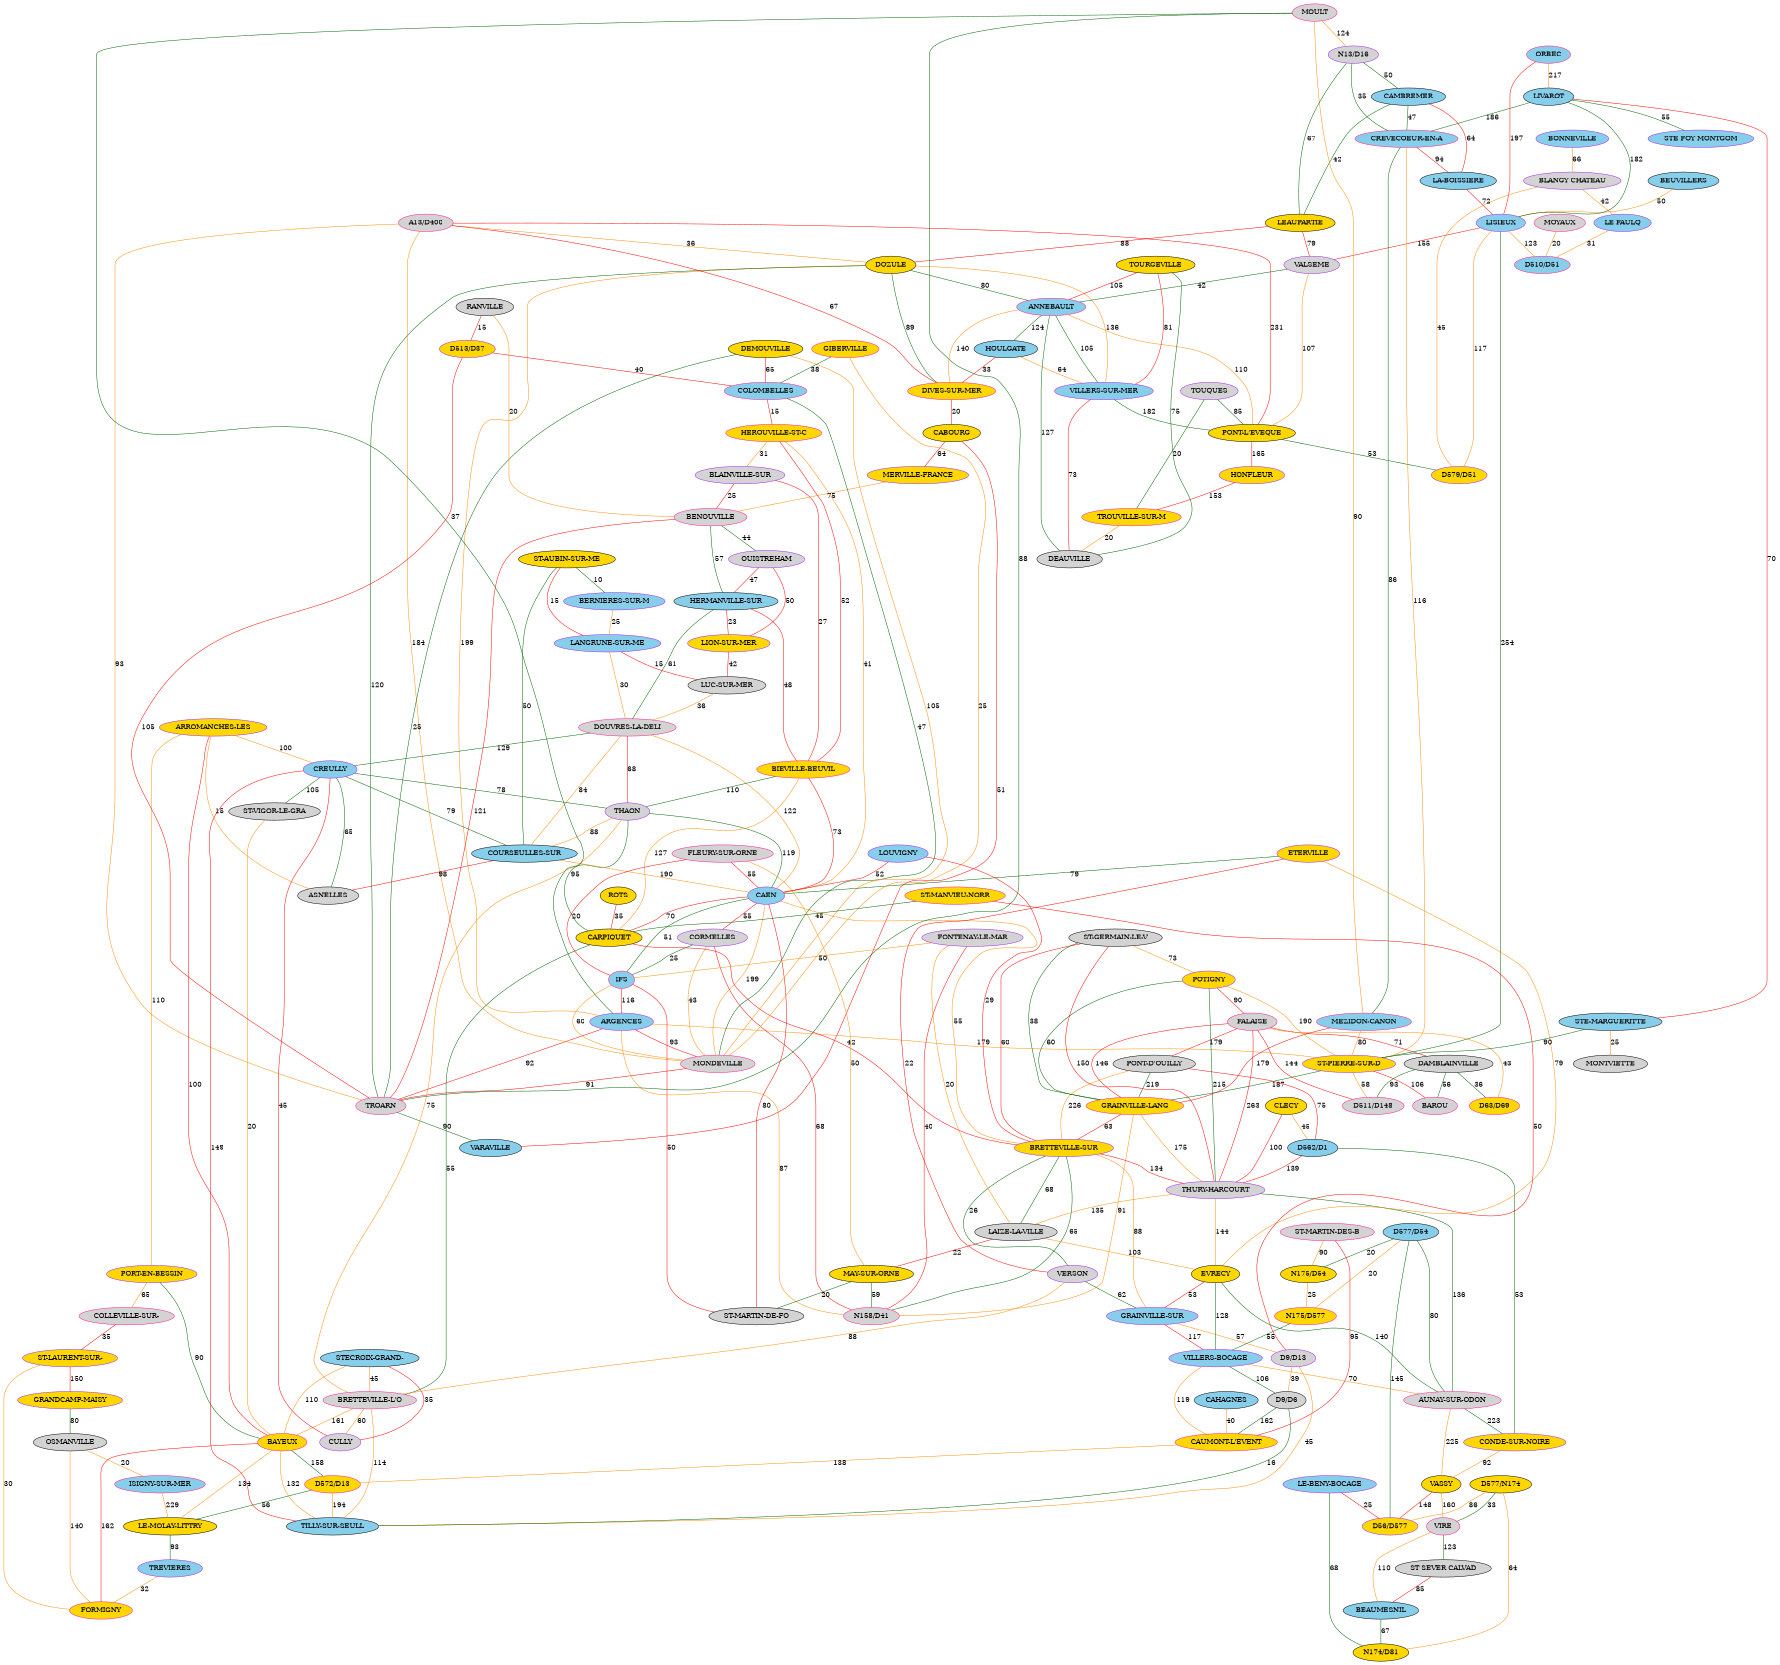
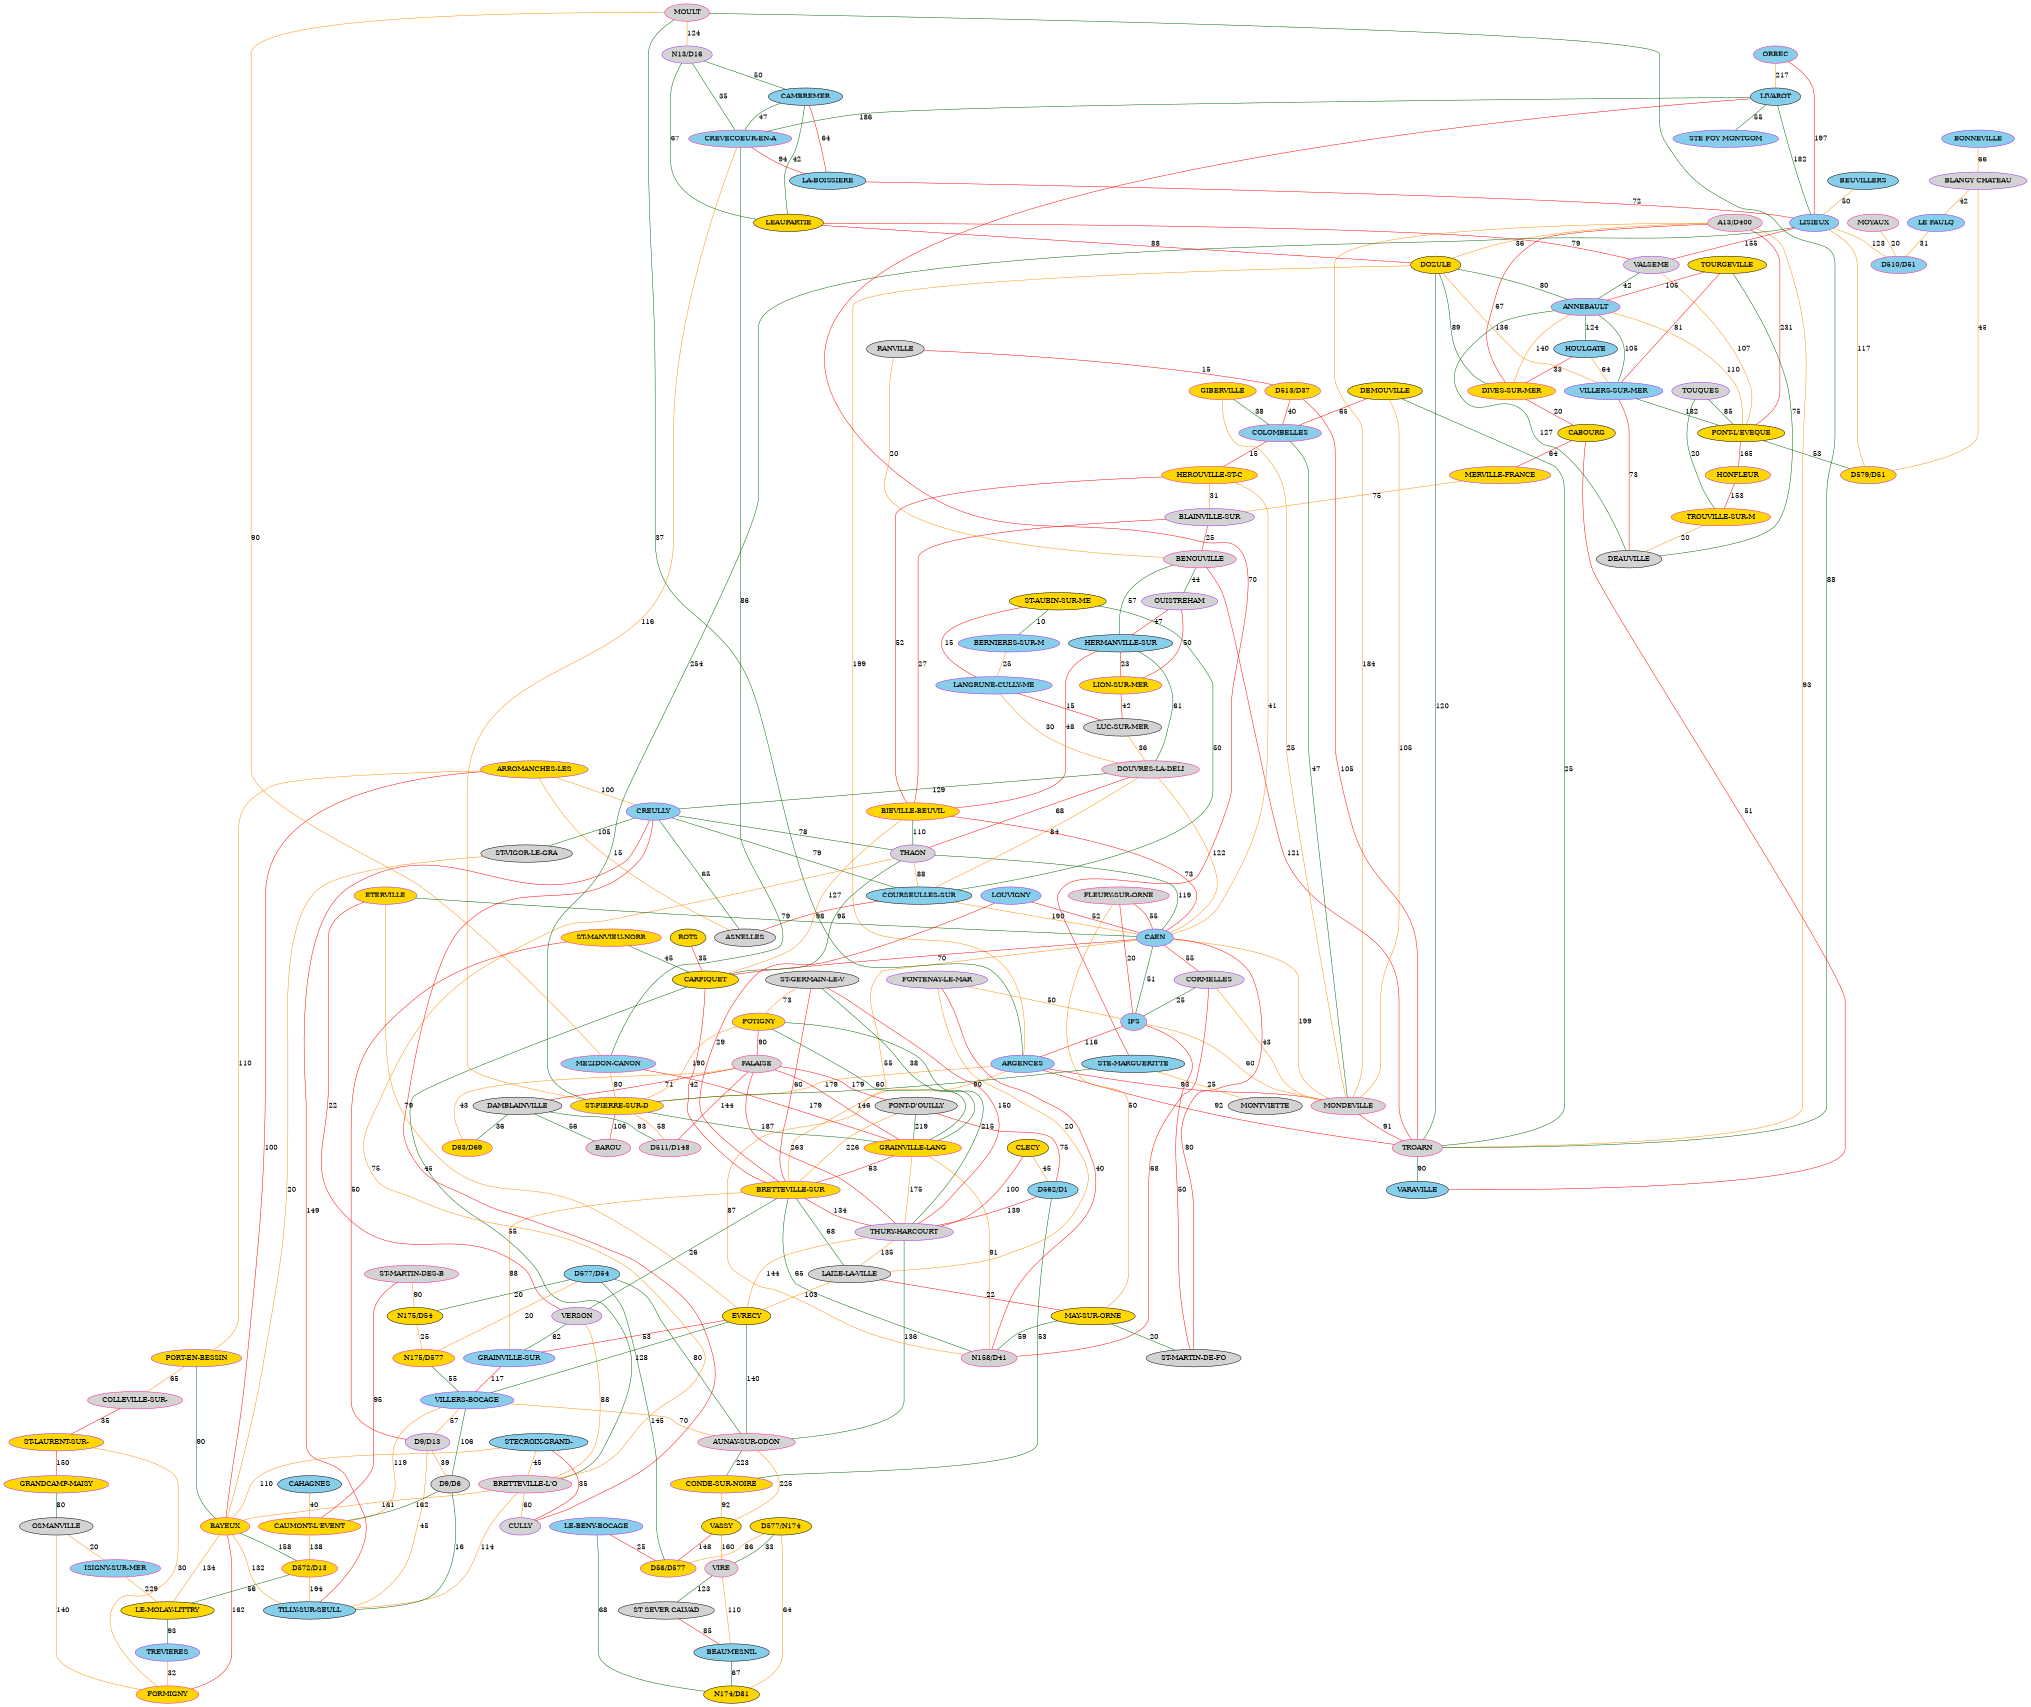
edge "MERVILLE-FRANCE" -- "BENOUVILLE": now "MERVILLE-FRANCE" -- "BLAINVILLE-SUR"
node "LANGRUNE-SUR-ME": label "LANGRUNE-SUR-ME" -> "LANGRUNE-CULLY-ME"
edge "GRAINVILLE-SUR" -- "D9/D13": now "VILLERS-BOCAGE" -- "D9/D13"
